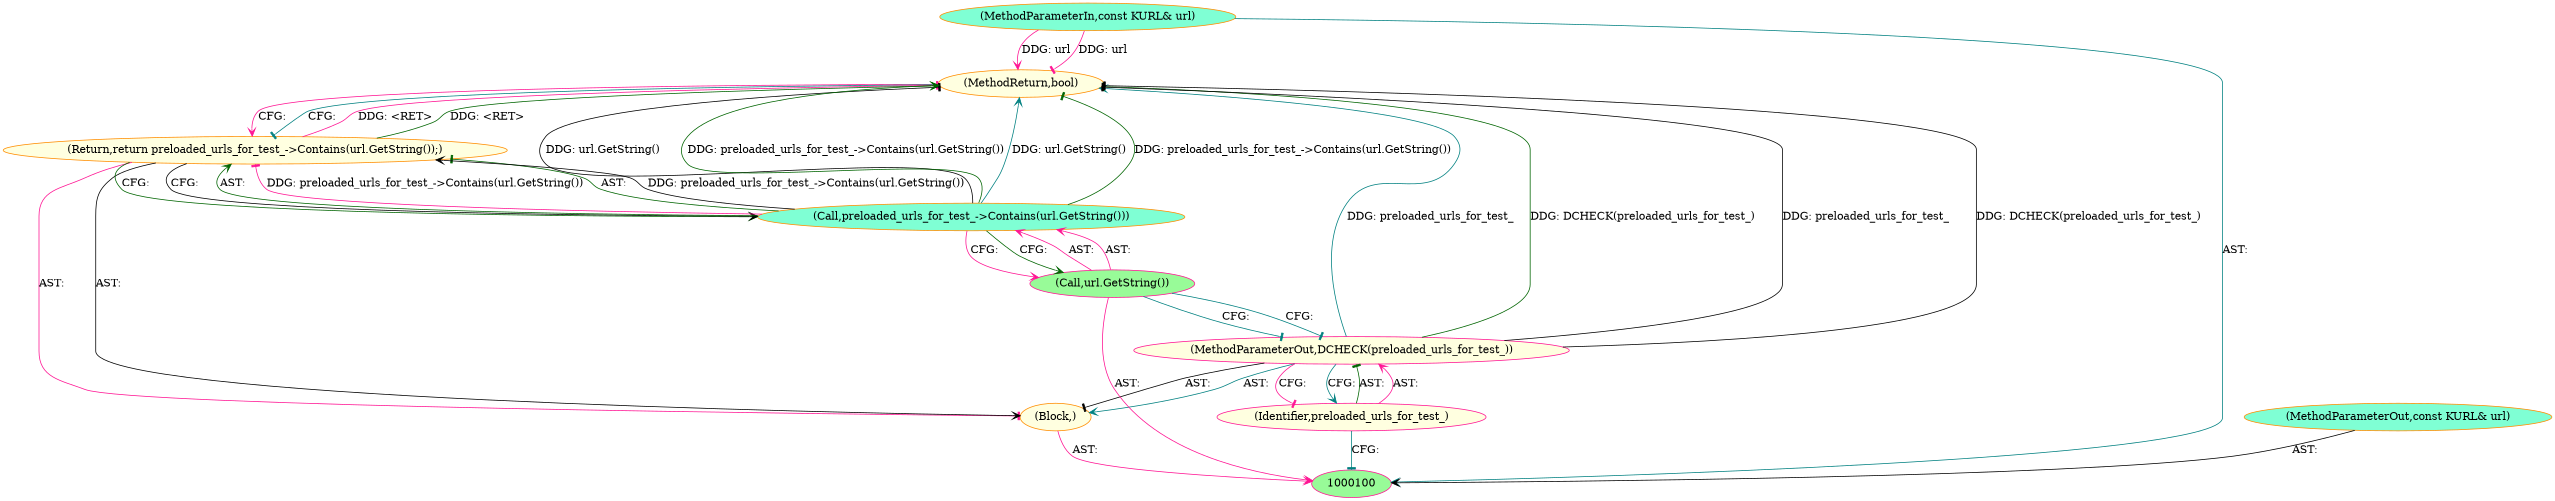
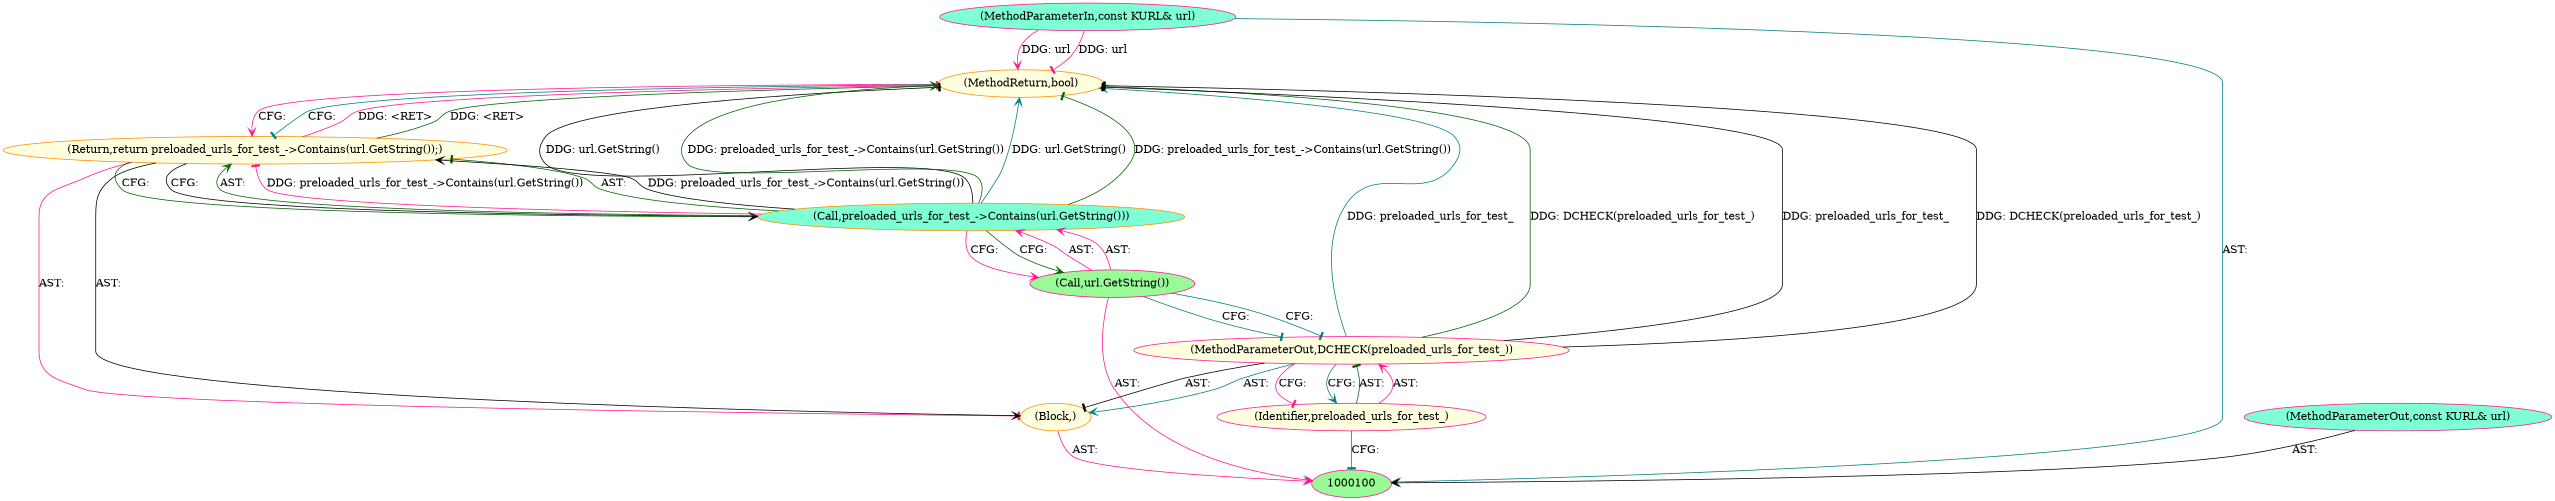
node "(MethodParameterIn,const KURL& url)": color darkorange -> deeppink
node "(MethodParameterOut,const KURL& url)": color darkorange -> deeppink
